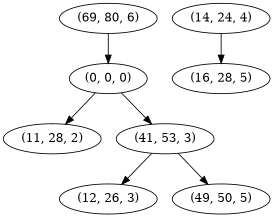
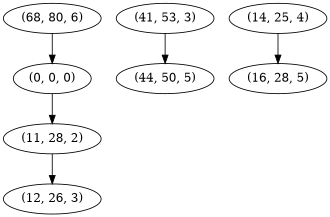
node "(69, 80, 6)": label "(69, 80, 6)" -> "(68, 80, 6)"
node "(14, 24, 4)": label "(14, 24, 4)" -> "(14, 25, 4)"
edge "(0, 0, 0)" -> "(41, 53, 3)": removed
edge "(41, 53, 3)" -> "(12, 26, 3)": now "(11, 28, 2)" -> "(12, 26, 3)"
node "(49, 50, 5)": label "(49, 50, 5)" -> "(44, 50, 5)"
